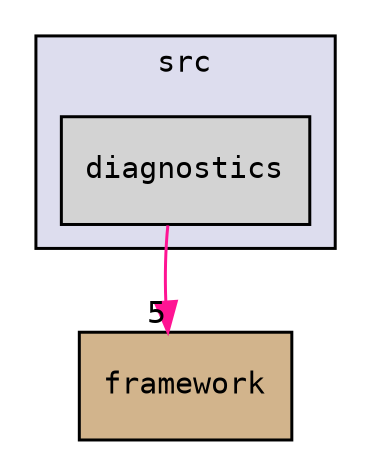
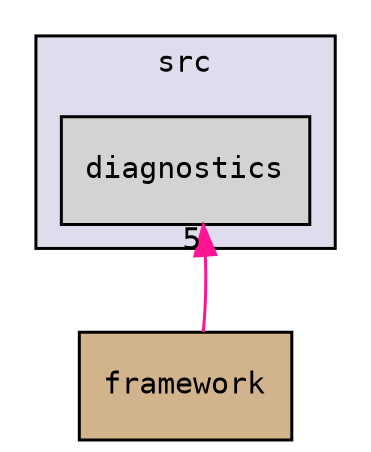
edge "diagnostics" -> "framework": reversed
